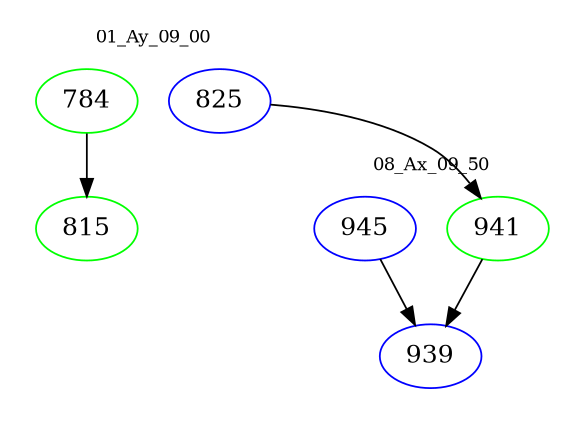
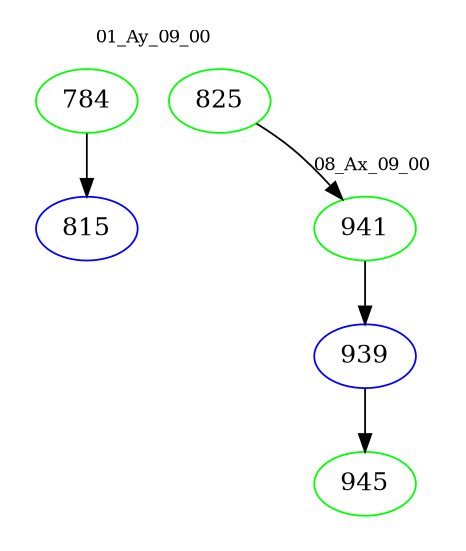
node "825": color blue -> green
cluster "08_Ax_09_50": label "08_Ax_09_50" -> "08_Ax_09_00"
node "815": color green -> blue
node "945": color blue -> green
edge "945" -> "939": reversed
